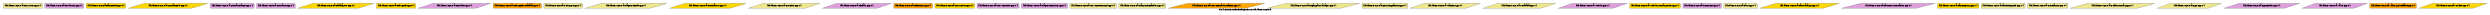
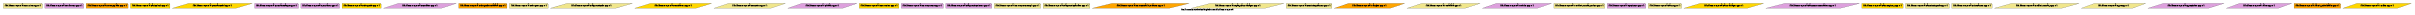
node "{lib/libLLVMCore.a(AutoUpgrade.cpp.o)}": added
node "{lib/libLLVMCore.a(DataLayout.cpp.o)}": removed
node "{lib/libLLVMCore.a(InlineAsm.cpp.o)}": removed
node "{lib/libLLVMCore.a(Mangler.cpp.o)}": fillcolor khaki -> orange
node "{lib/libLLVMCore.a(ModuleSummaryIndex.cpp.o)}": fillcolor gold -> khaki
